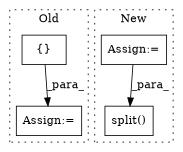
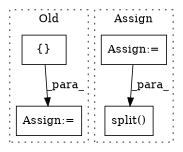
cluster "New": label "New" -> "Assign"
